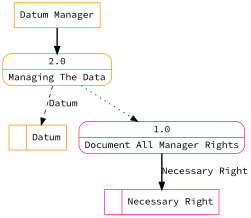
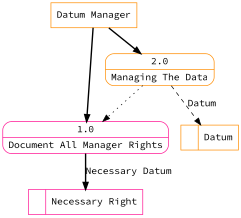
edge "Datum Manager" -> "1.0": added
edge "1.0" -> "Necessary Right": label "Necessary Right" -> "Necessary Datum"
